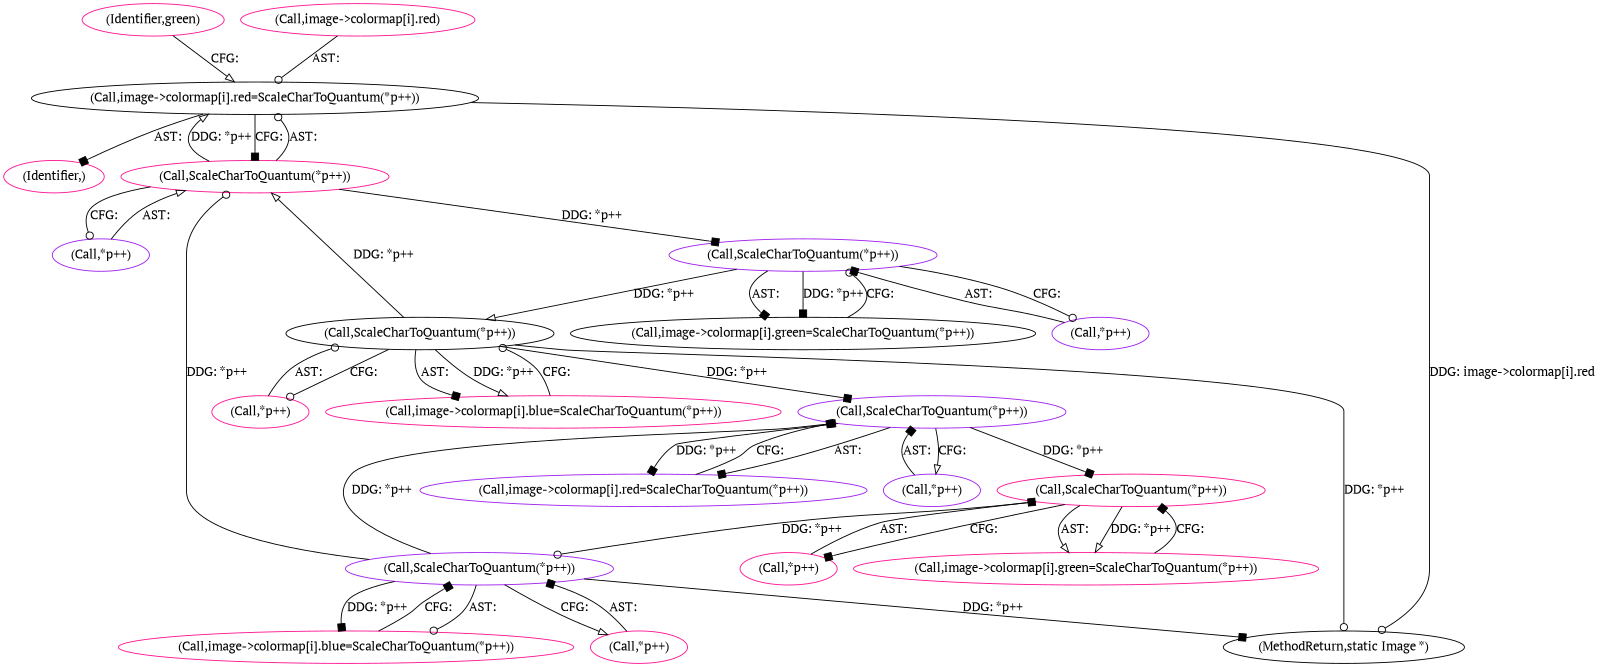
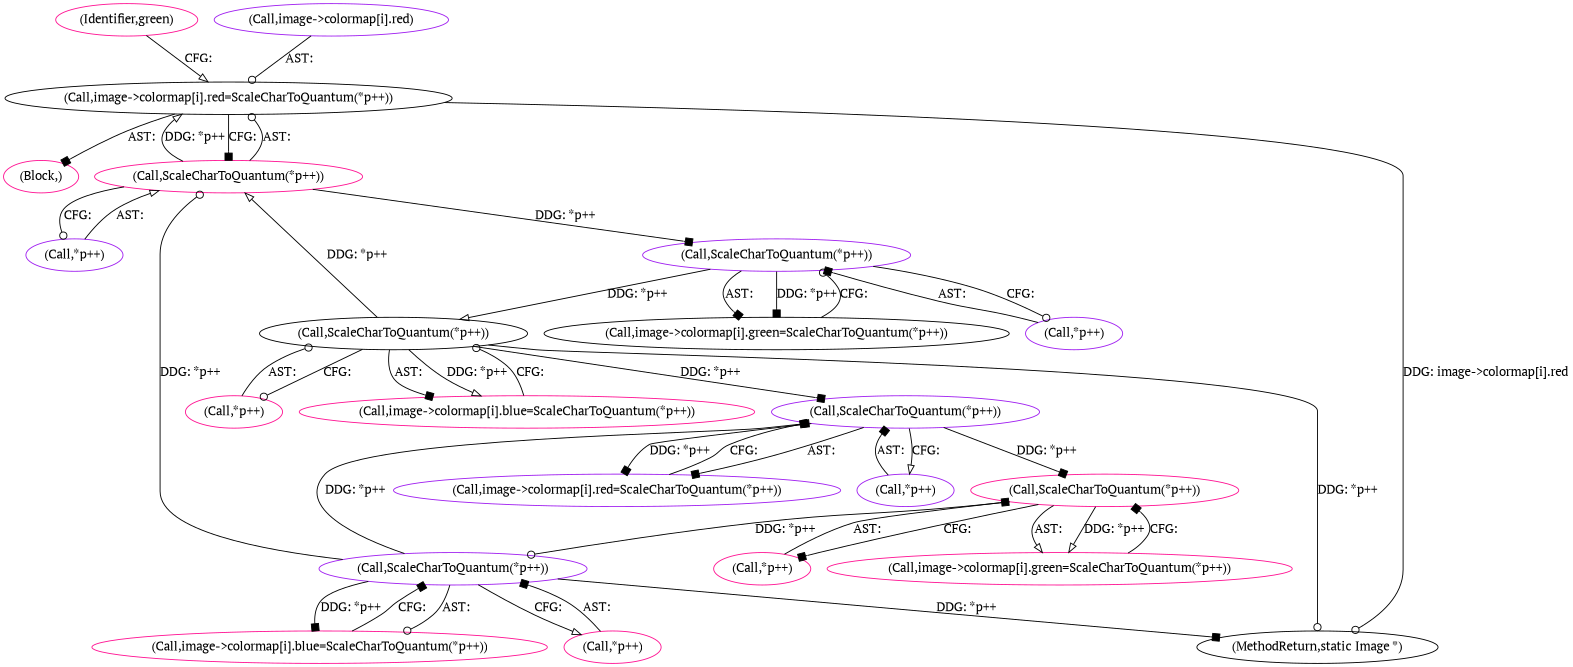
node "(Call,image->colormap[i].red)": color deeppink -> purple
node "(Identifier,)": label "(Identifier,)" -> "(Block,)"
